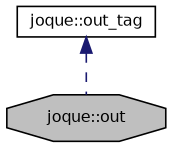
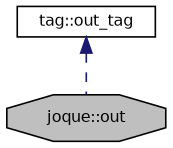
node "joque::out_tag": label "joque::out_tag" -> "tag::out_tag"
